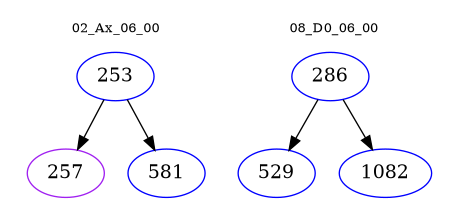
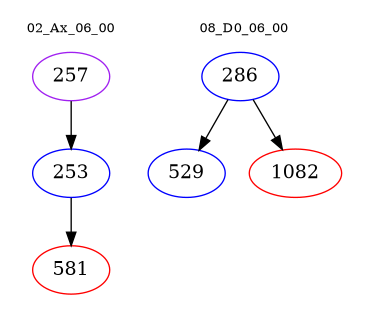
edge "253" -> "257": reversed
node "581": color blue -> red
node "1082": color blue -> red
